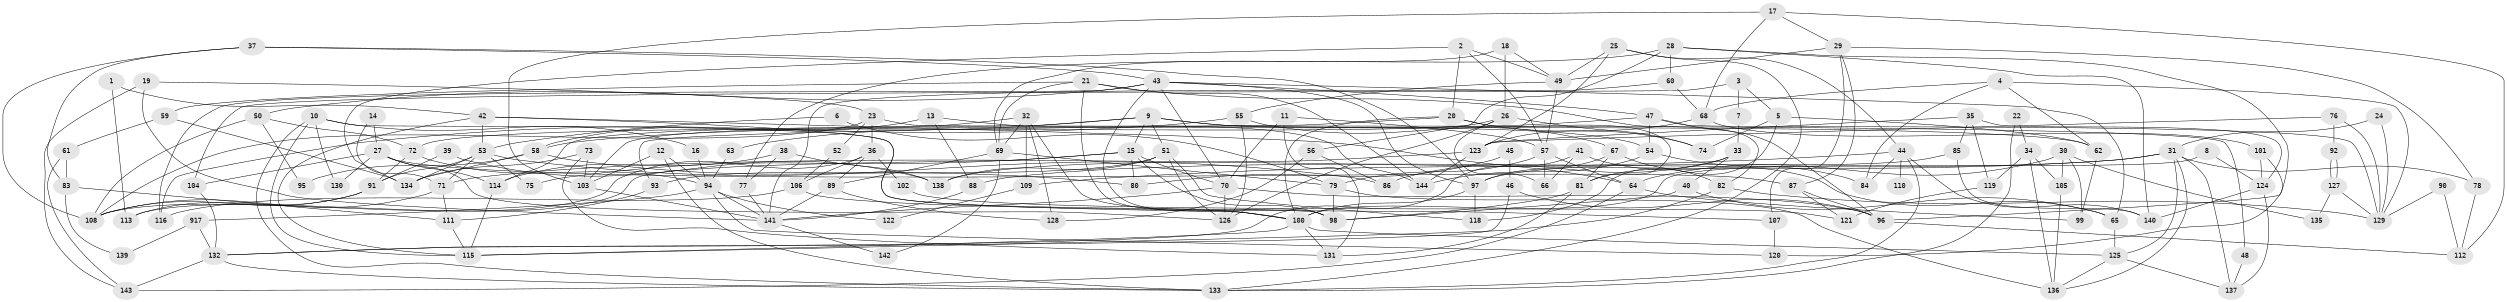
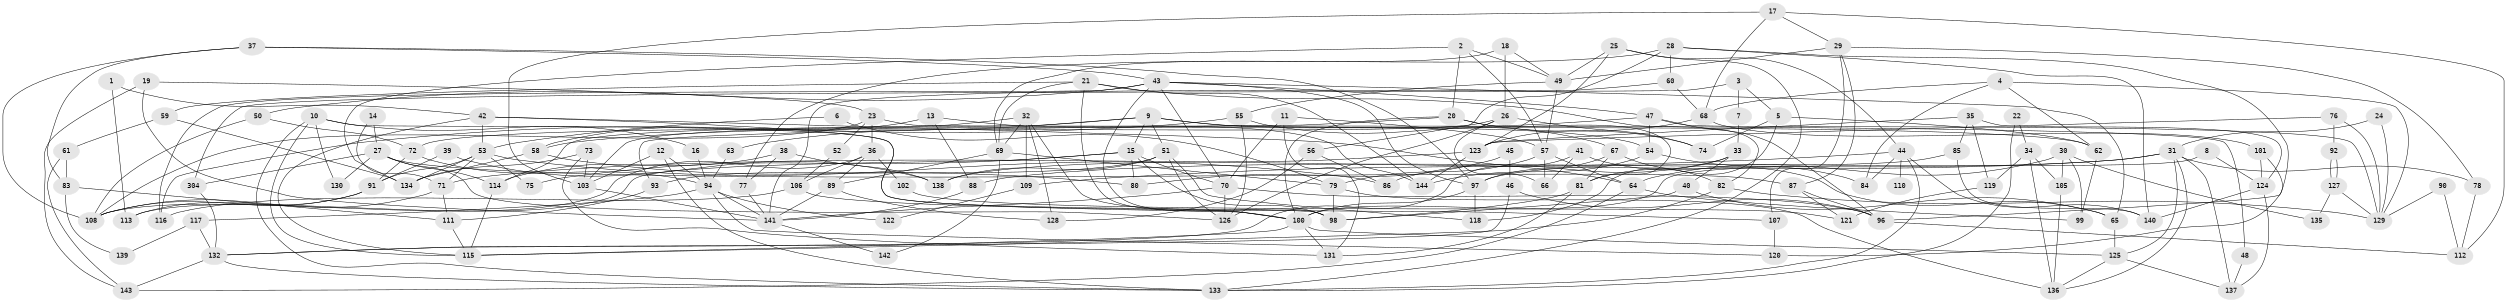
node "104": label "104" -> "304"
node "95": removed
node "917": label "917" -> "117"
